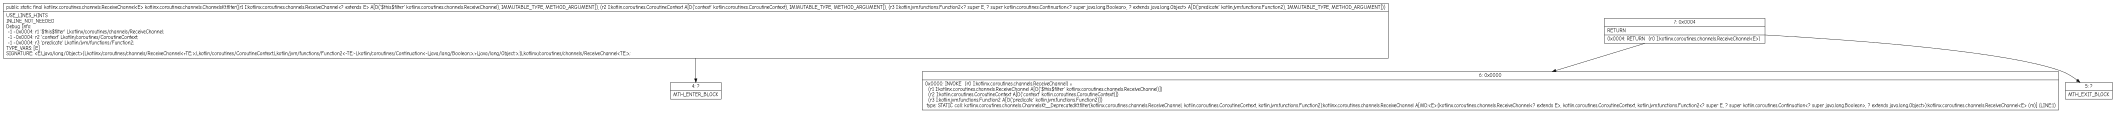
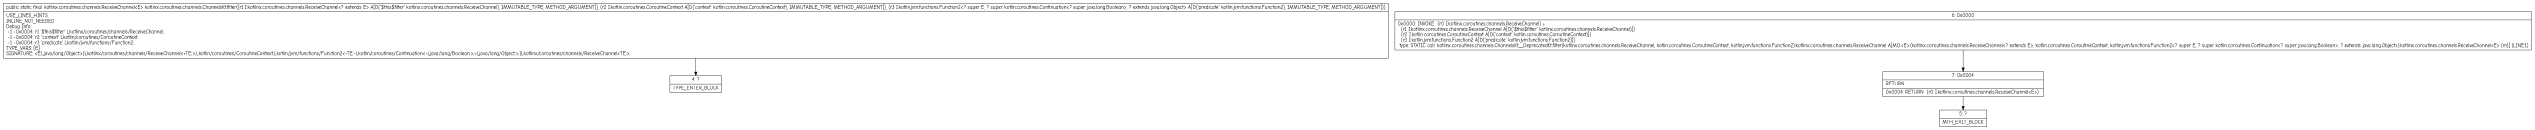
edge "7: 0x0004" -> "6: 0x0000": reversed
node "4: ?": text "MTH_ENTER_BLOCK" -> "TYPE_ENTER_BLOCK"
